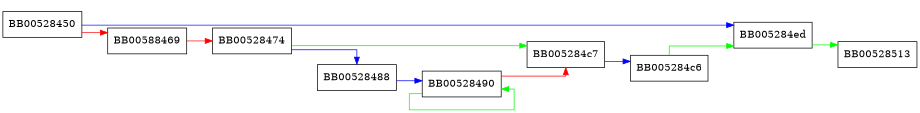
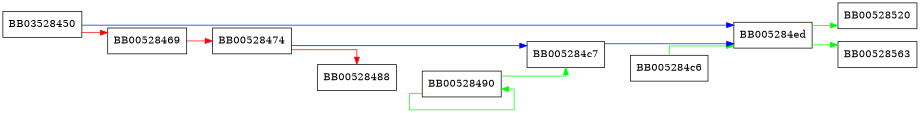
node "BB00528520": added
node "BB00528450": label "BB00528450" -> "BB03528450"
node "BB00588469": label "BB00588469" -> "BB00528469"
edge "BB00528474" -> "BB005284c7": color green -> blue
edge "BB00528474" -> "BB00528488": color blue -> red
node "BB00528513": label "BB00528513" -> "BB00528563"
edge "BB005284c7" -> "BB005284c6": now "BB005284c7" -> "BB005284ed"
edge "BB00528490" -> "BB005284c7": color red -> green
edge "BB00528488" -> "BB00528490": removed
